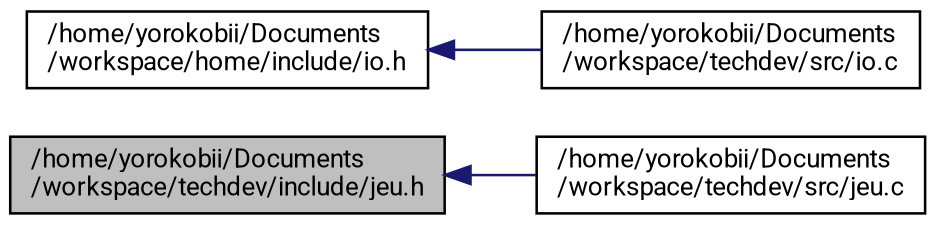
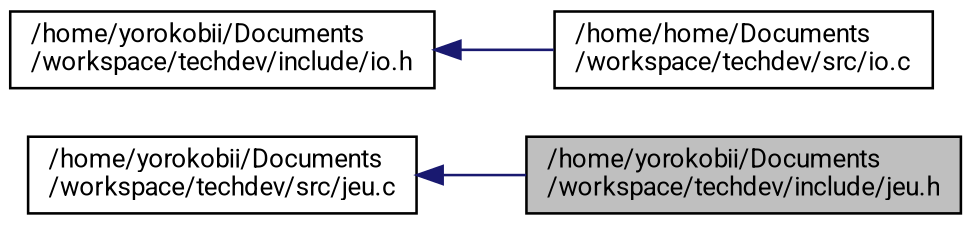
node "/home/yorokobii/Documents /workspace/home/include/io.h": label "/home/yorokobii/Documents /workspace/home/include/io.h" -> "/home/yorokobii/Documents /workspace/techdev/include/io.h"
node "/home/yorokobii/Documents /workspace/techdev/src/io.c": label "/home/yorokobii/Documents /workspace/techdev/src/io.c" -> "/home/home/Documents /workspace/techdev/src/io.c"
edge "/home/yorokobii/Documents /workspace/techdev/src/jeu.c" -> "/home/yorokobii/Documents /workspace/techdev/include/jeu.h": reversed
